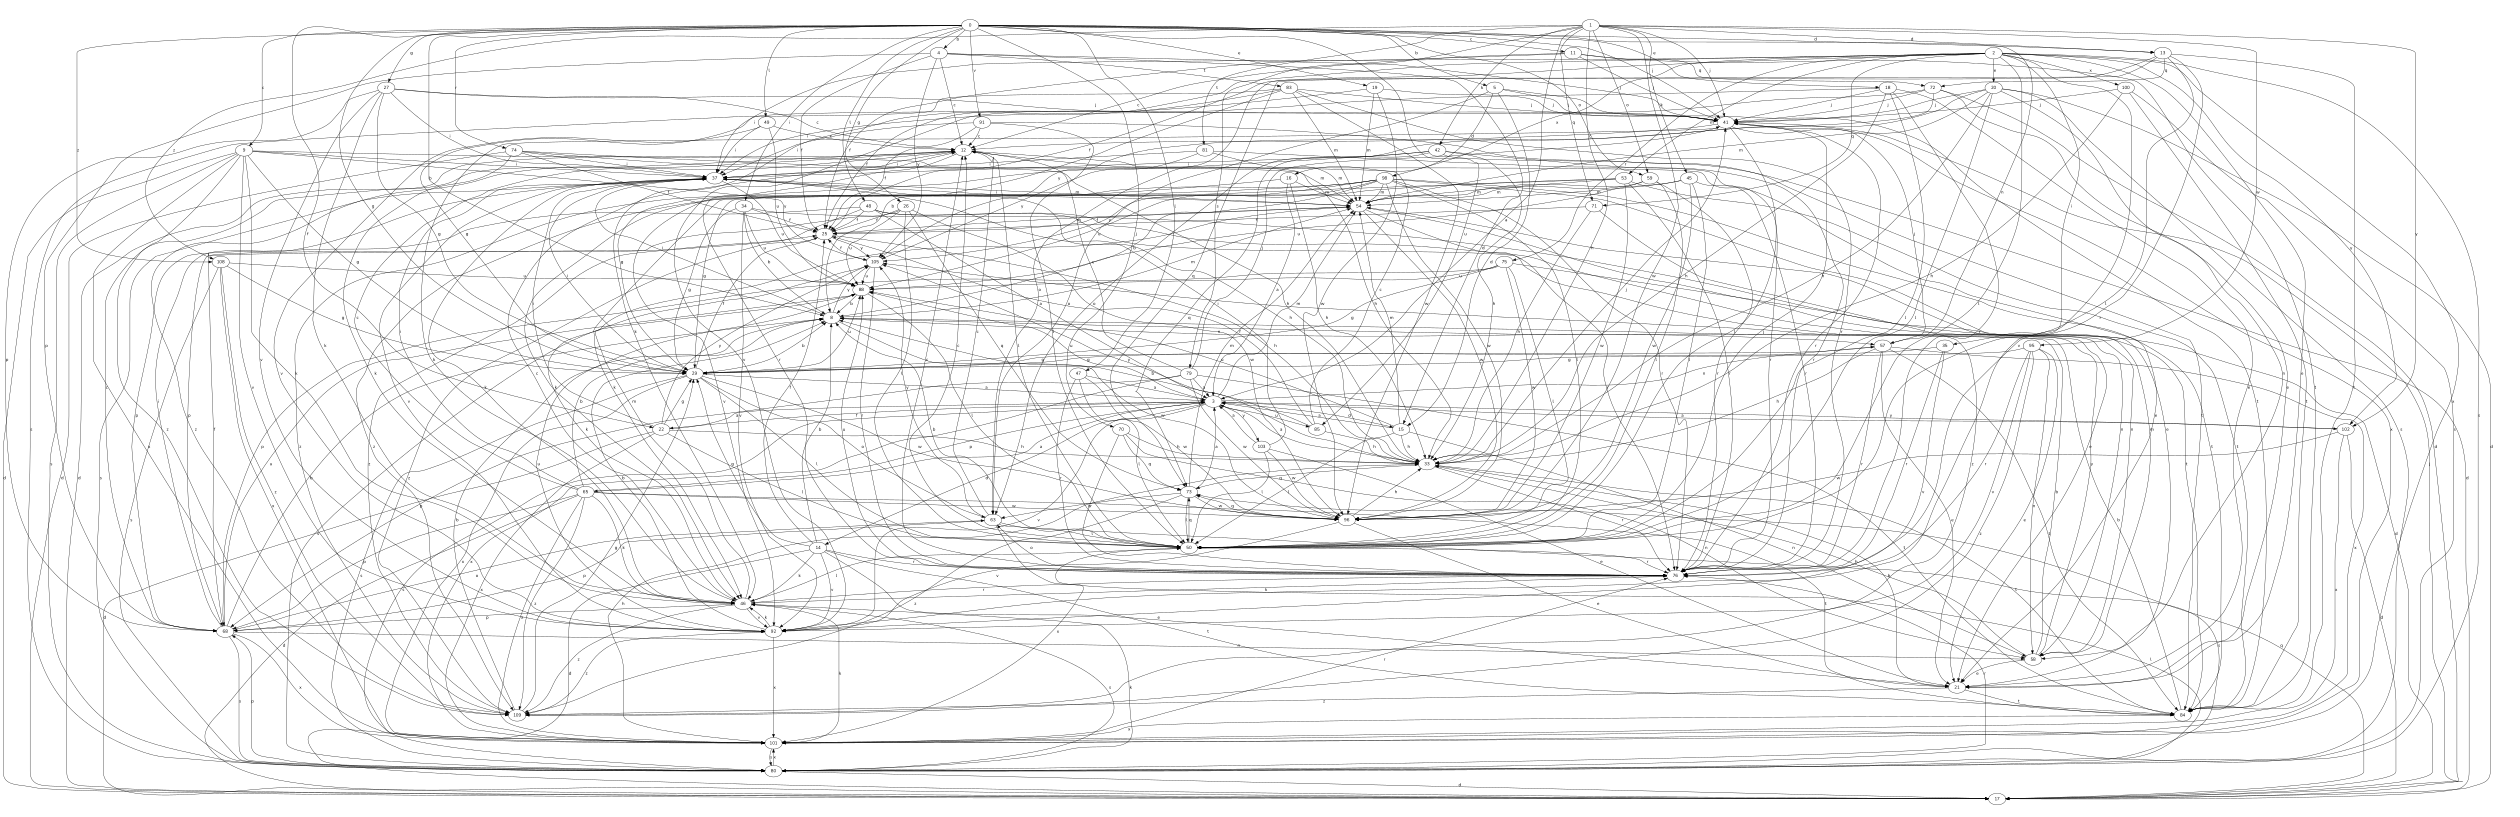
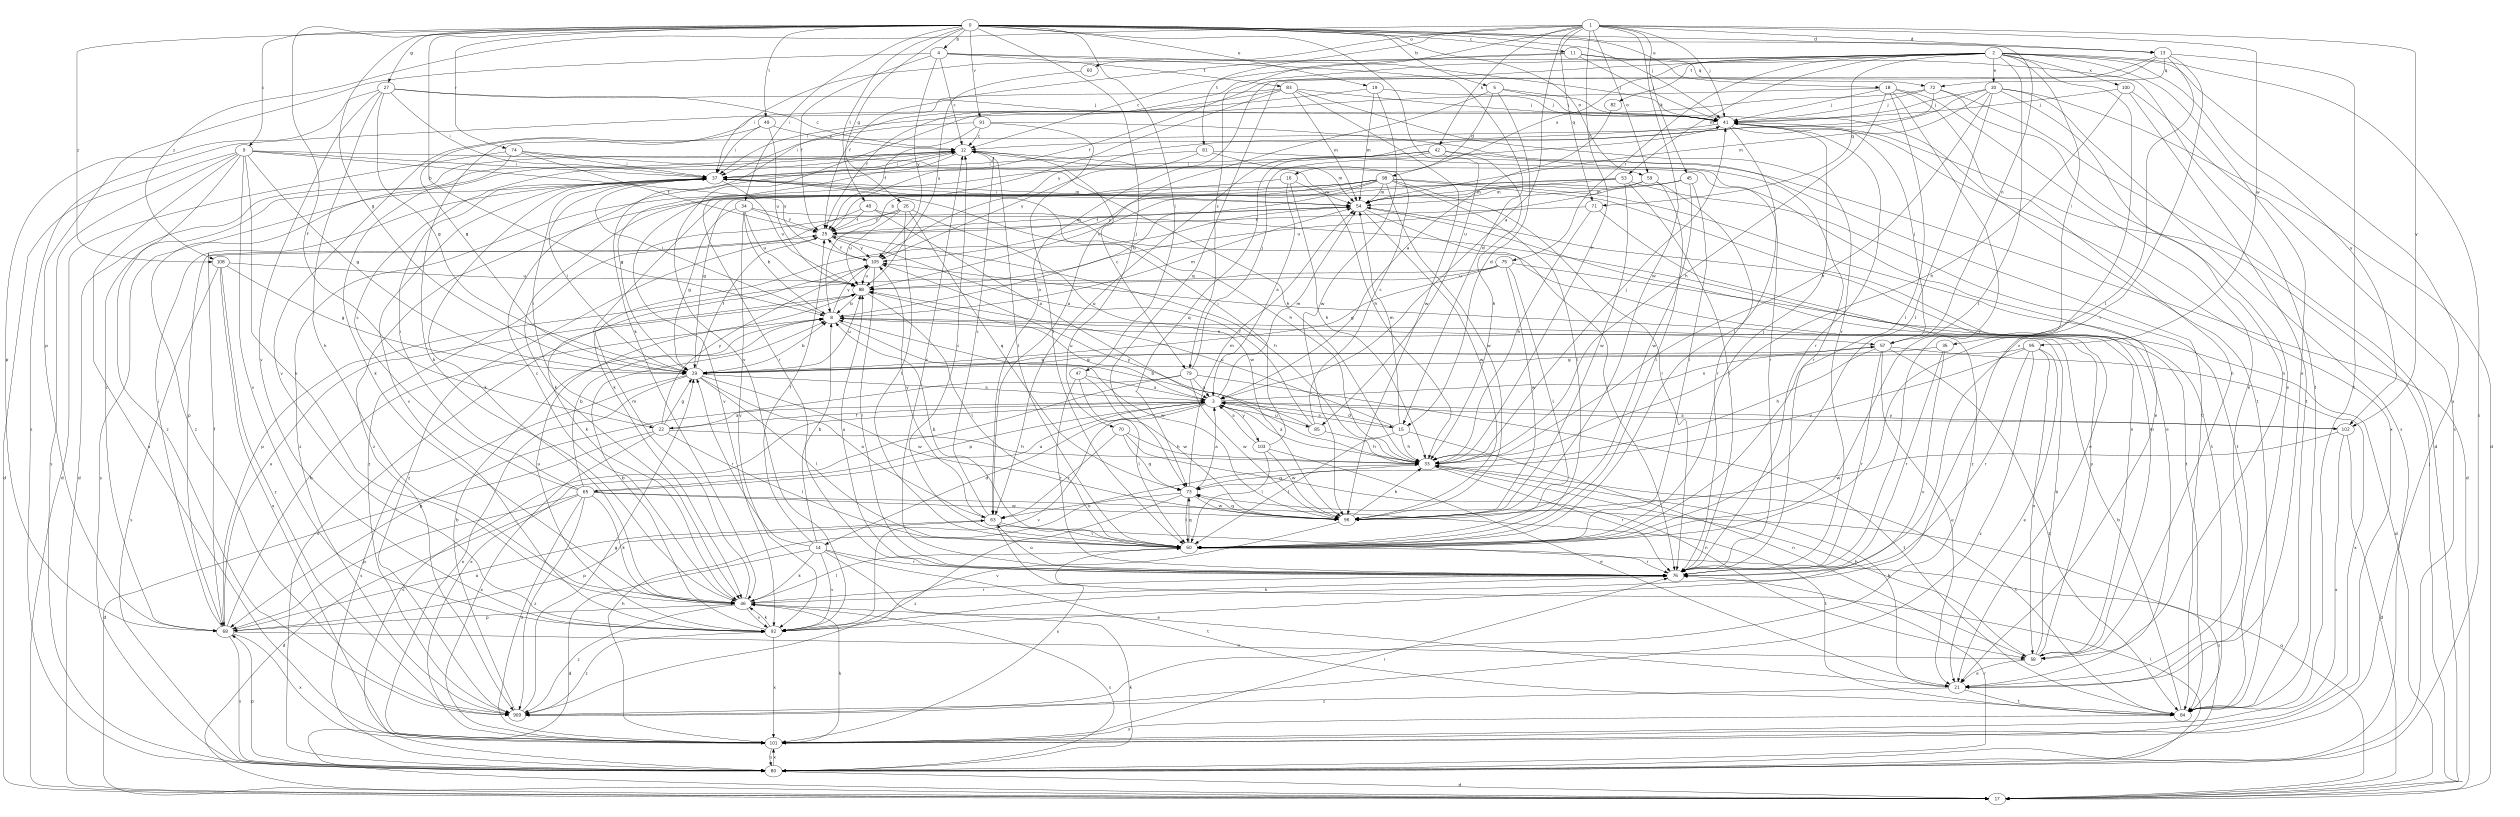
node "60": added
node "82": added
edge "74" -> "54": removed, label "m"
edge "48" -> "68": removed, label "p"
edge "79" -> "12": reversed
edge "48" -> "58": now "18" -> "58"
edge "45" -> "76": removed, label "r"
edge "14" -> "29": label "g" -> "r"
edge "70" -> "76": now "70" -> "63"
edge "95" -> "92": now "95" -> "73"
edge "96" -> "21": removed, label "e"
node "109": label "109" -> "909"
